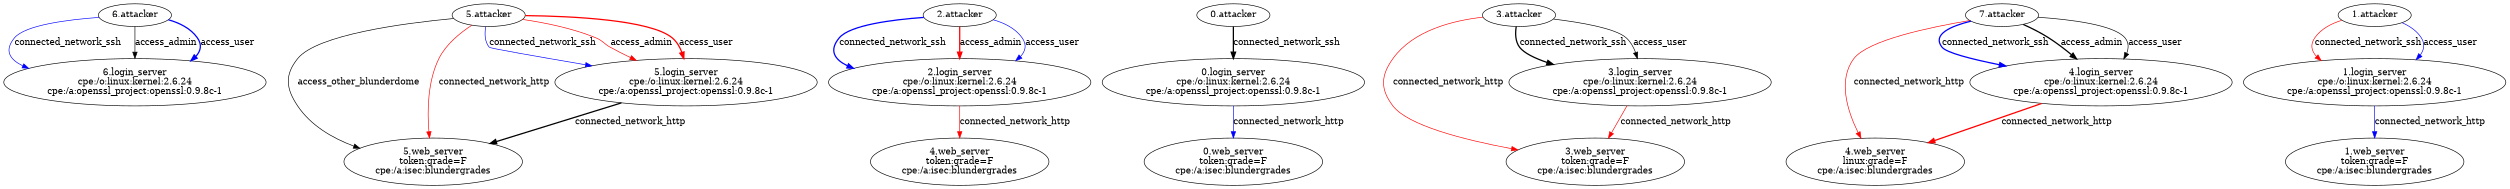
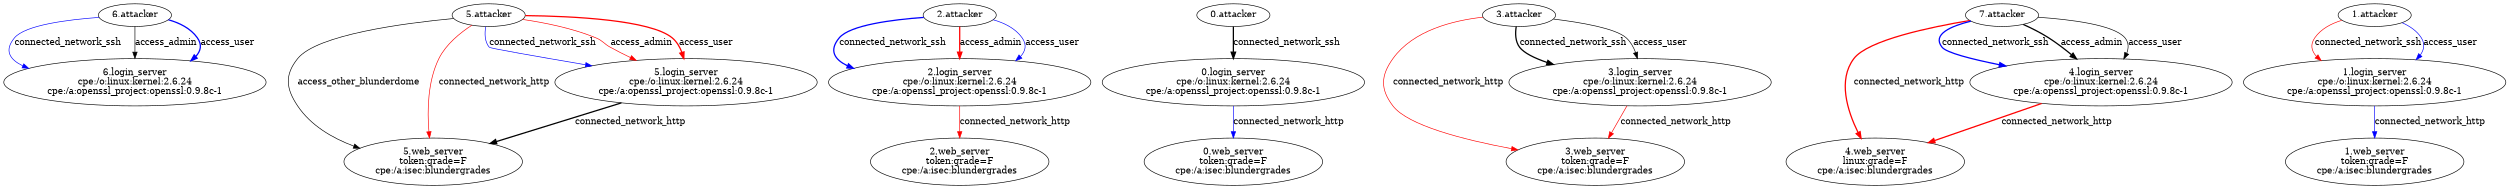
edge "7.attacker" -> "4.web_server linux:grade=F cpe:/a:isec:blundergrades": style solid -> bold
node "4.web_server token:grade=F cpe:/a:isec:blundergrades": label "4.web_server token:grade=F cpe:/a:isec:blundergrades" -> "2.web_server token:grade=F cpe:/a:isec:blundergrades"
